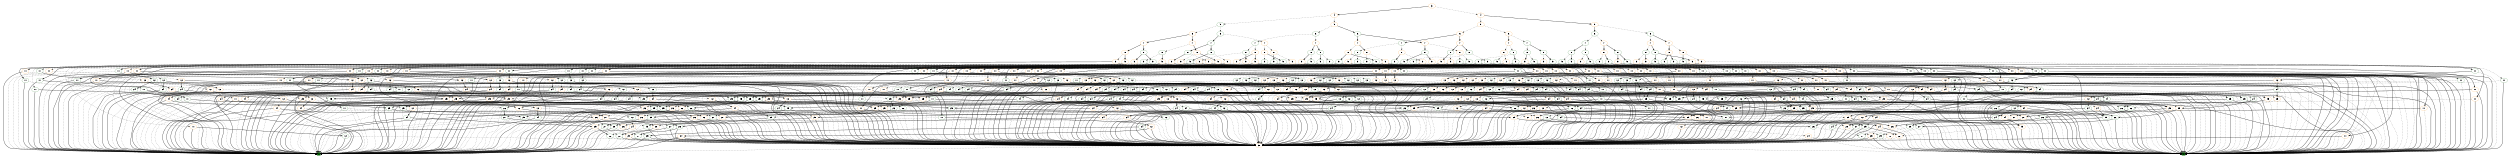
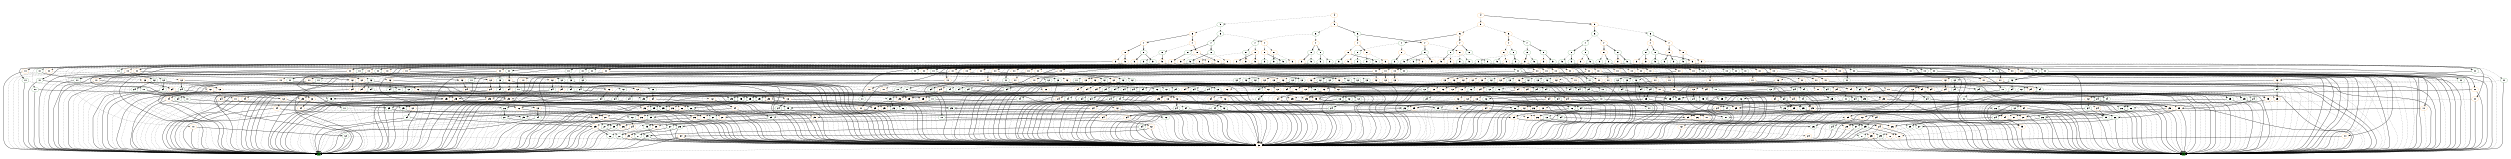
node "3": removed
